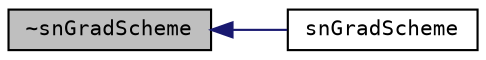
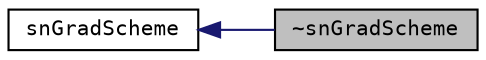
edge "snGradScheme" -> "~snGradScheme": reversed
